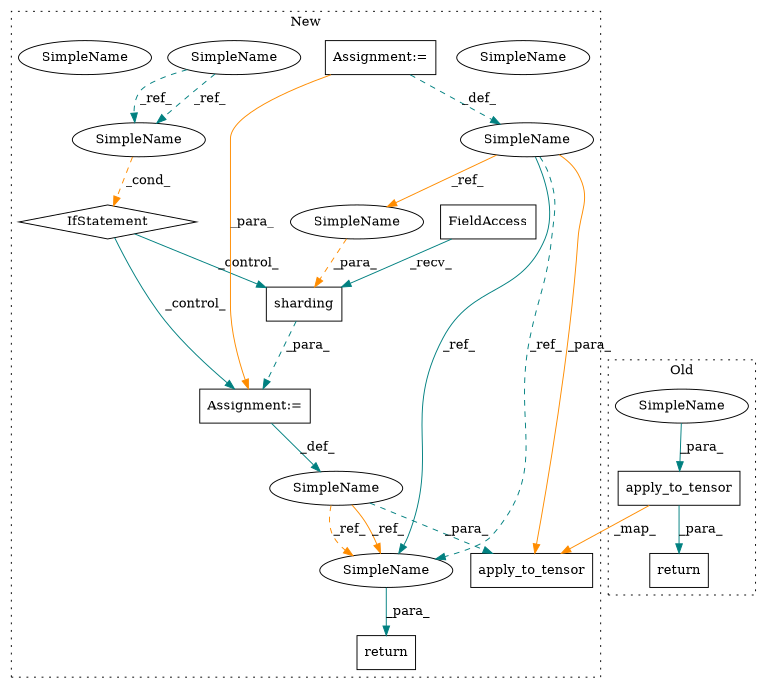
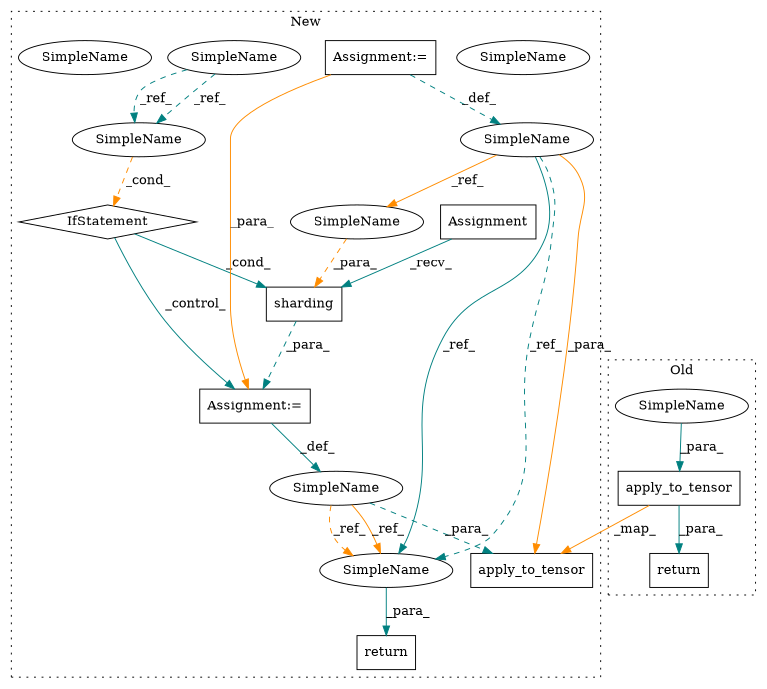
node "FieldAccess": label "FieldAccess" -> "Assignment"
edge "IfStatement" -> "sharding": label "_control_" -> "_cond_"
